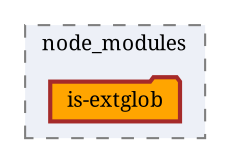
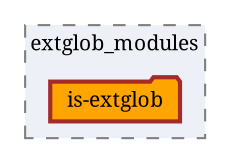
cluster "node_modules": label "node_modules" -> "extglob_modules"
